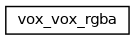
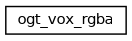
node "vox_vox_rgba": label "vox_vox_rgba" -> "ogt_vox_rgba"
